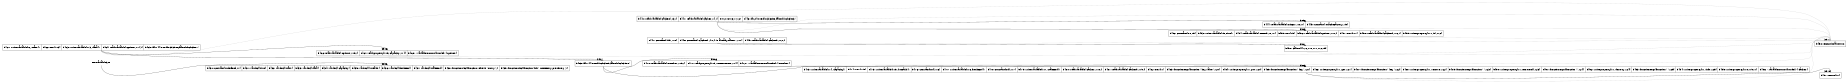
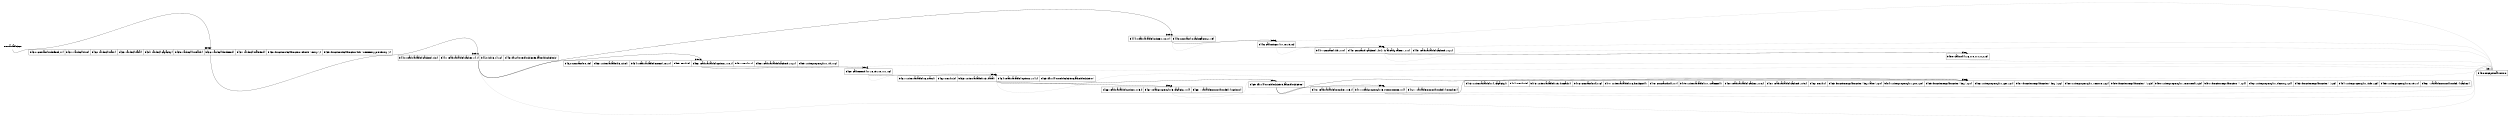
node "9446: call-minErr [v7,v8,v9,v6]": added
edge "9430: constant[undefined,v1]" -> "9440: read-variable['cacheId',v3,-]": added
node "9460: call-extend [v7,v8,v9,v10,v11,v6]": added
node "9497: return[v1]": removed
